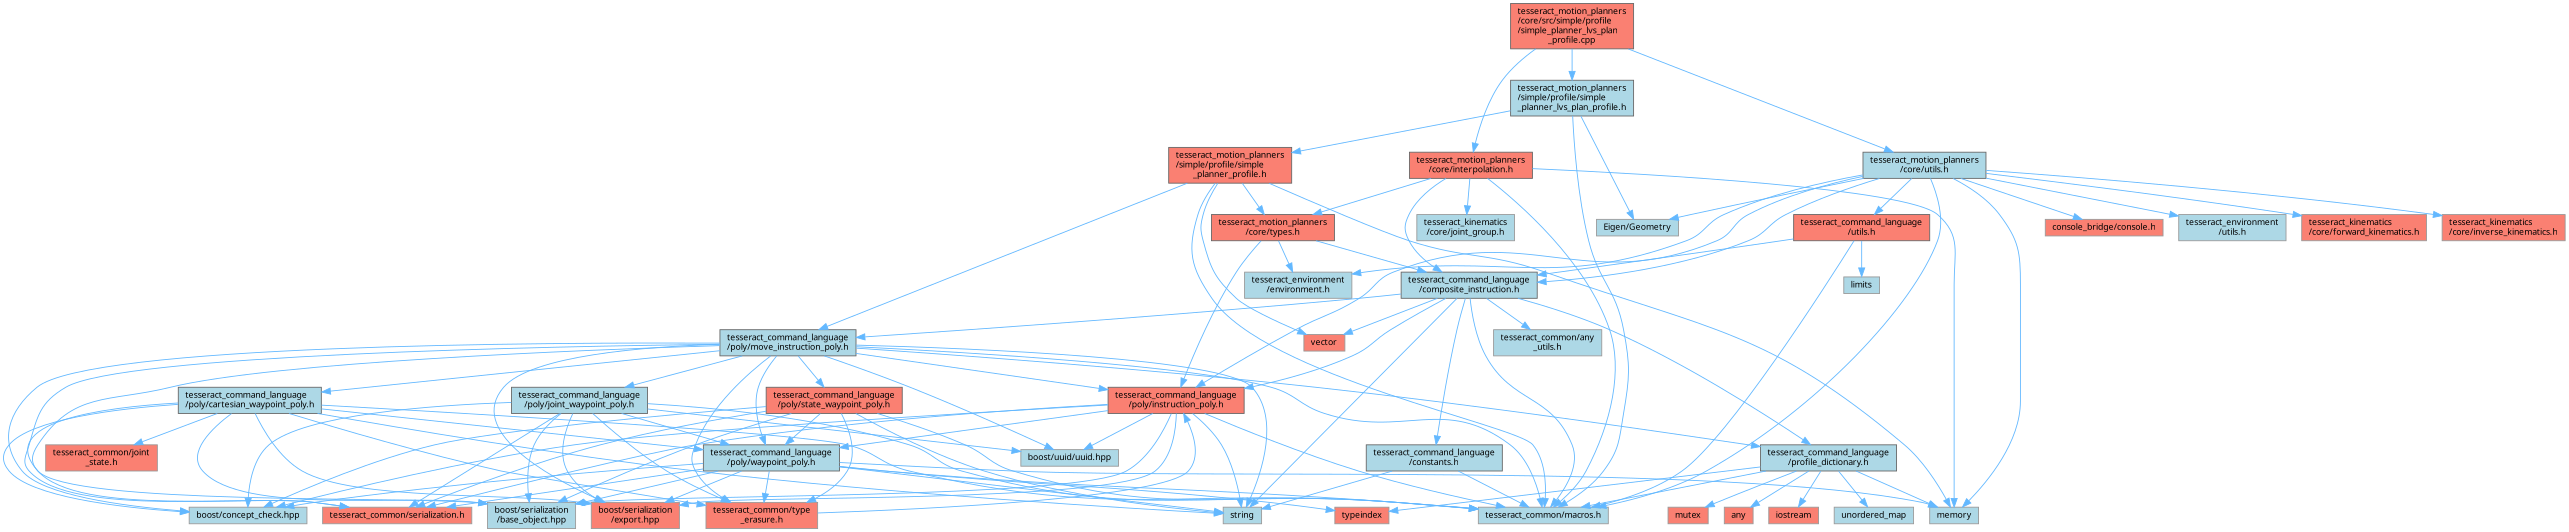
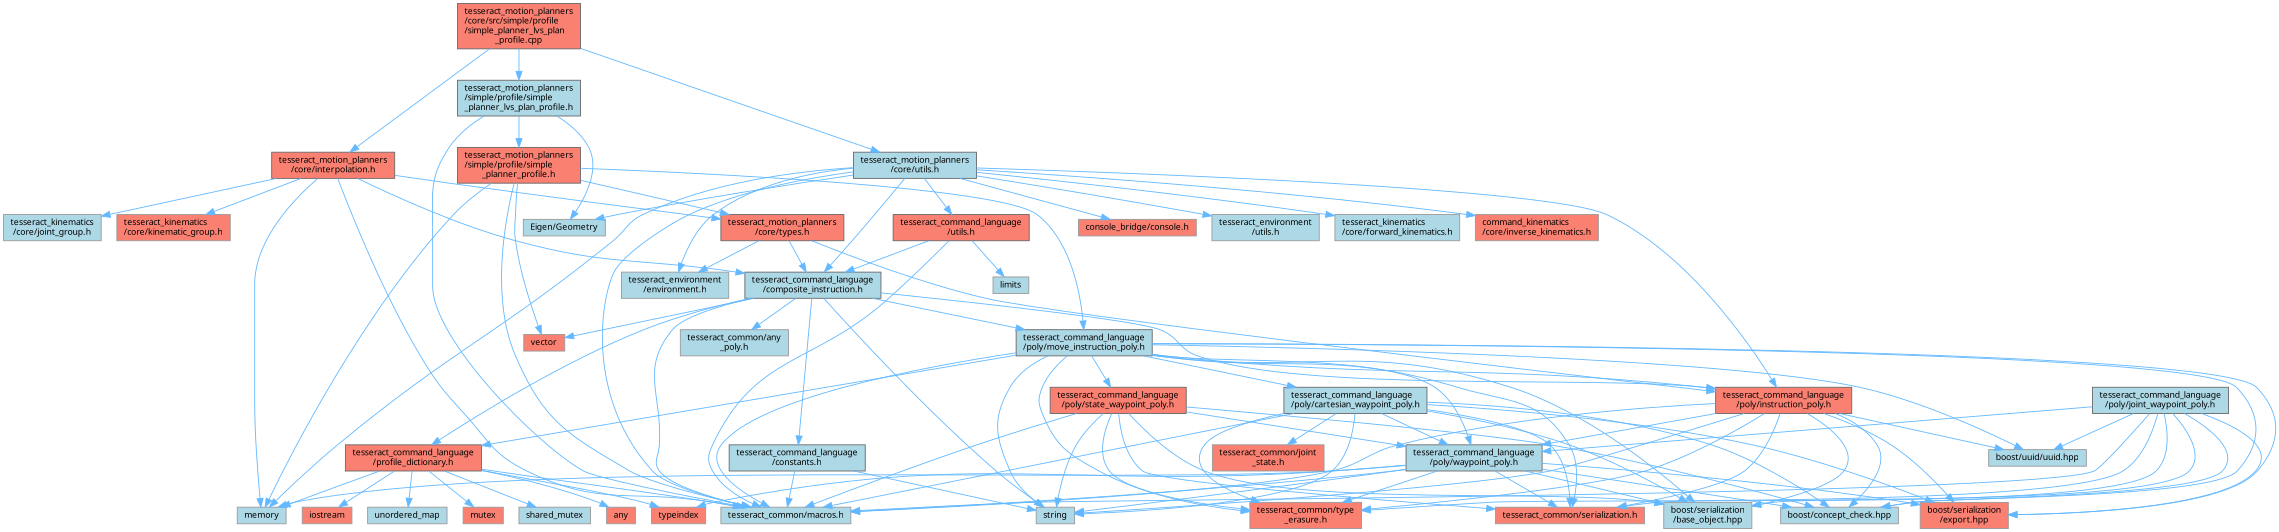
node "tesseract_kinematics /core/kinematic_group.h": added
node "tesseract_kinematics /core/forward_kinematics.h": fillcolor salmon -> lightblue
node "tesseract_kinematics /core/inverse_kinematics.h": label "tesseract_kinematics /core/inverse_kinematics.h" -> "command_kinematics /core/inverse_kinematics.h"
node "tesseract_common/any _utils.h": label "tesseract_common/any _utils.h" -> "tesseract_common/any _poly.h"
edge "tesseract_command_language /poly/move_instruction_poly.h" -> "tesseract_command_language /poly/joint_waypoint_poly.h": removed
node "tesseract_command_language /profile_dictionary.h": fillcolor lightblue -> salmon
edge "tesseract_common/type _erasure.h" -> "tesseract_command_language /poly/instruction_poly.h": reversed
node "shared_mutex": added
